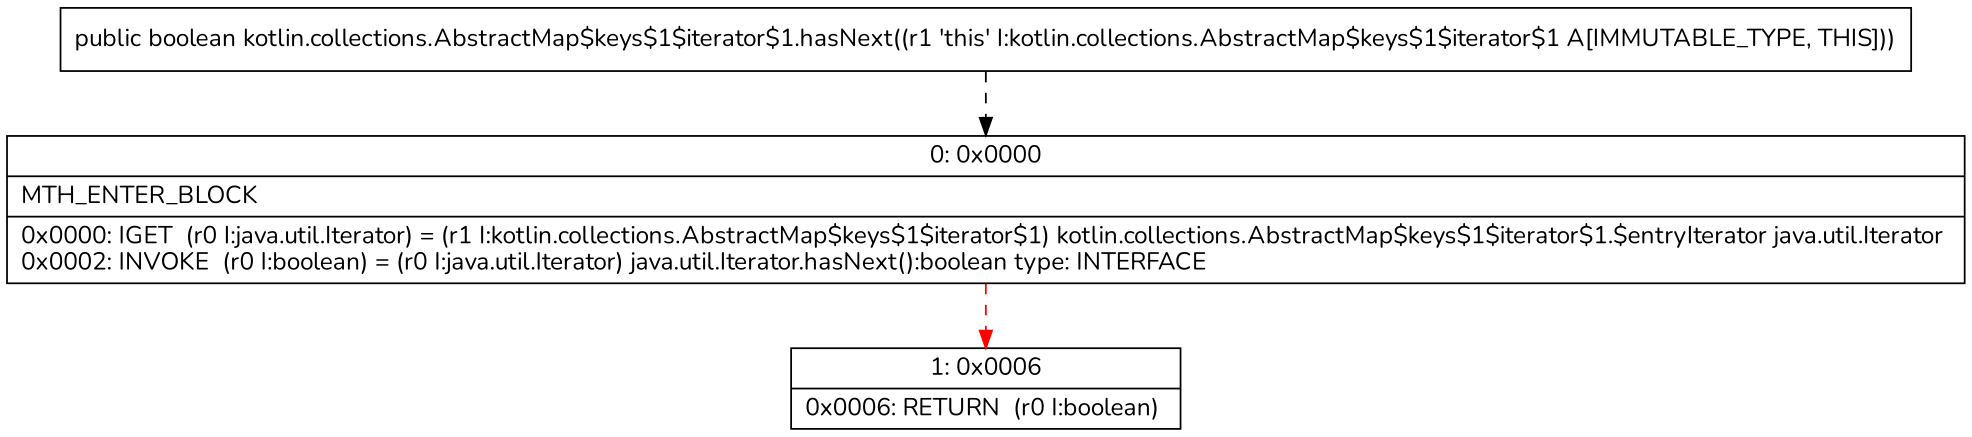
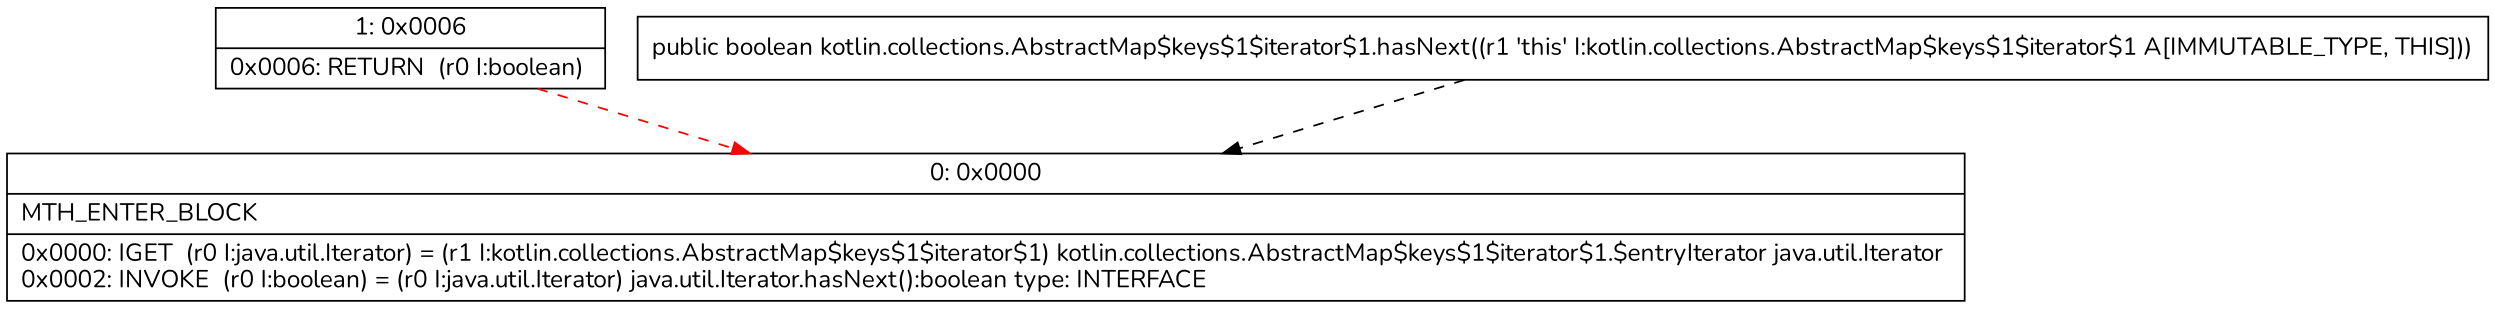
edge "0: 0x0000" -> "1: 0x0006": reversed
